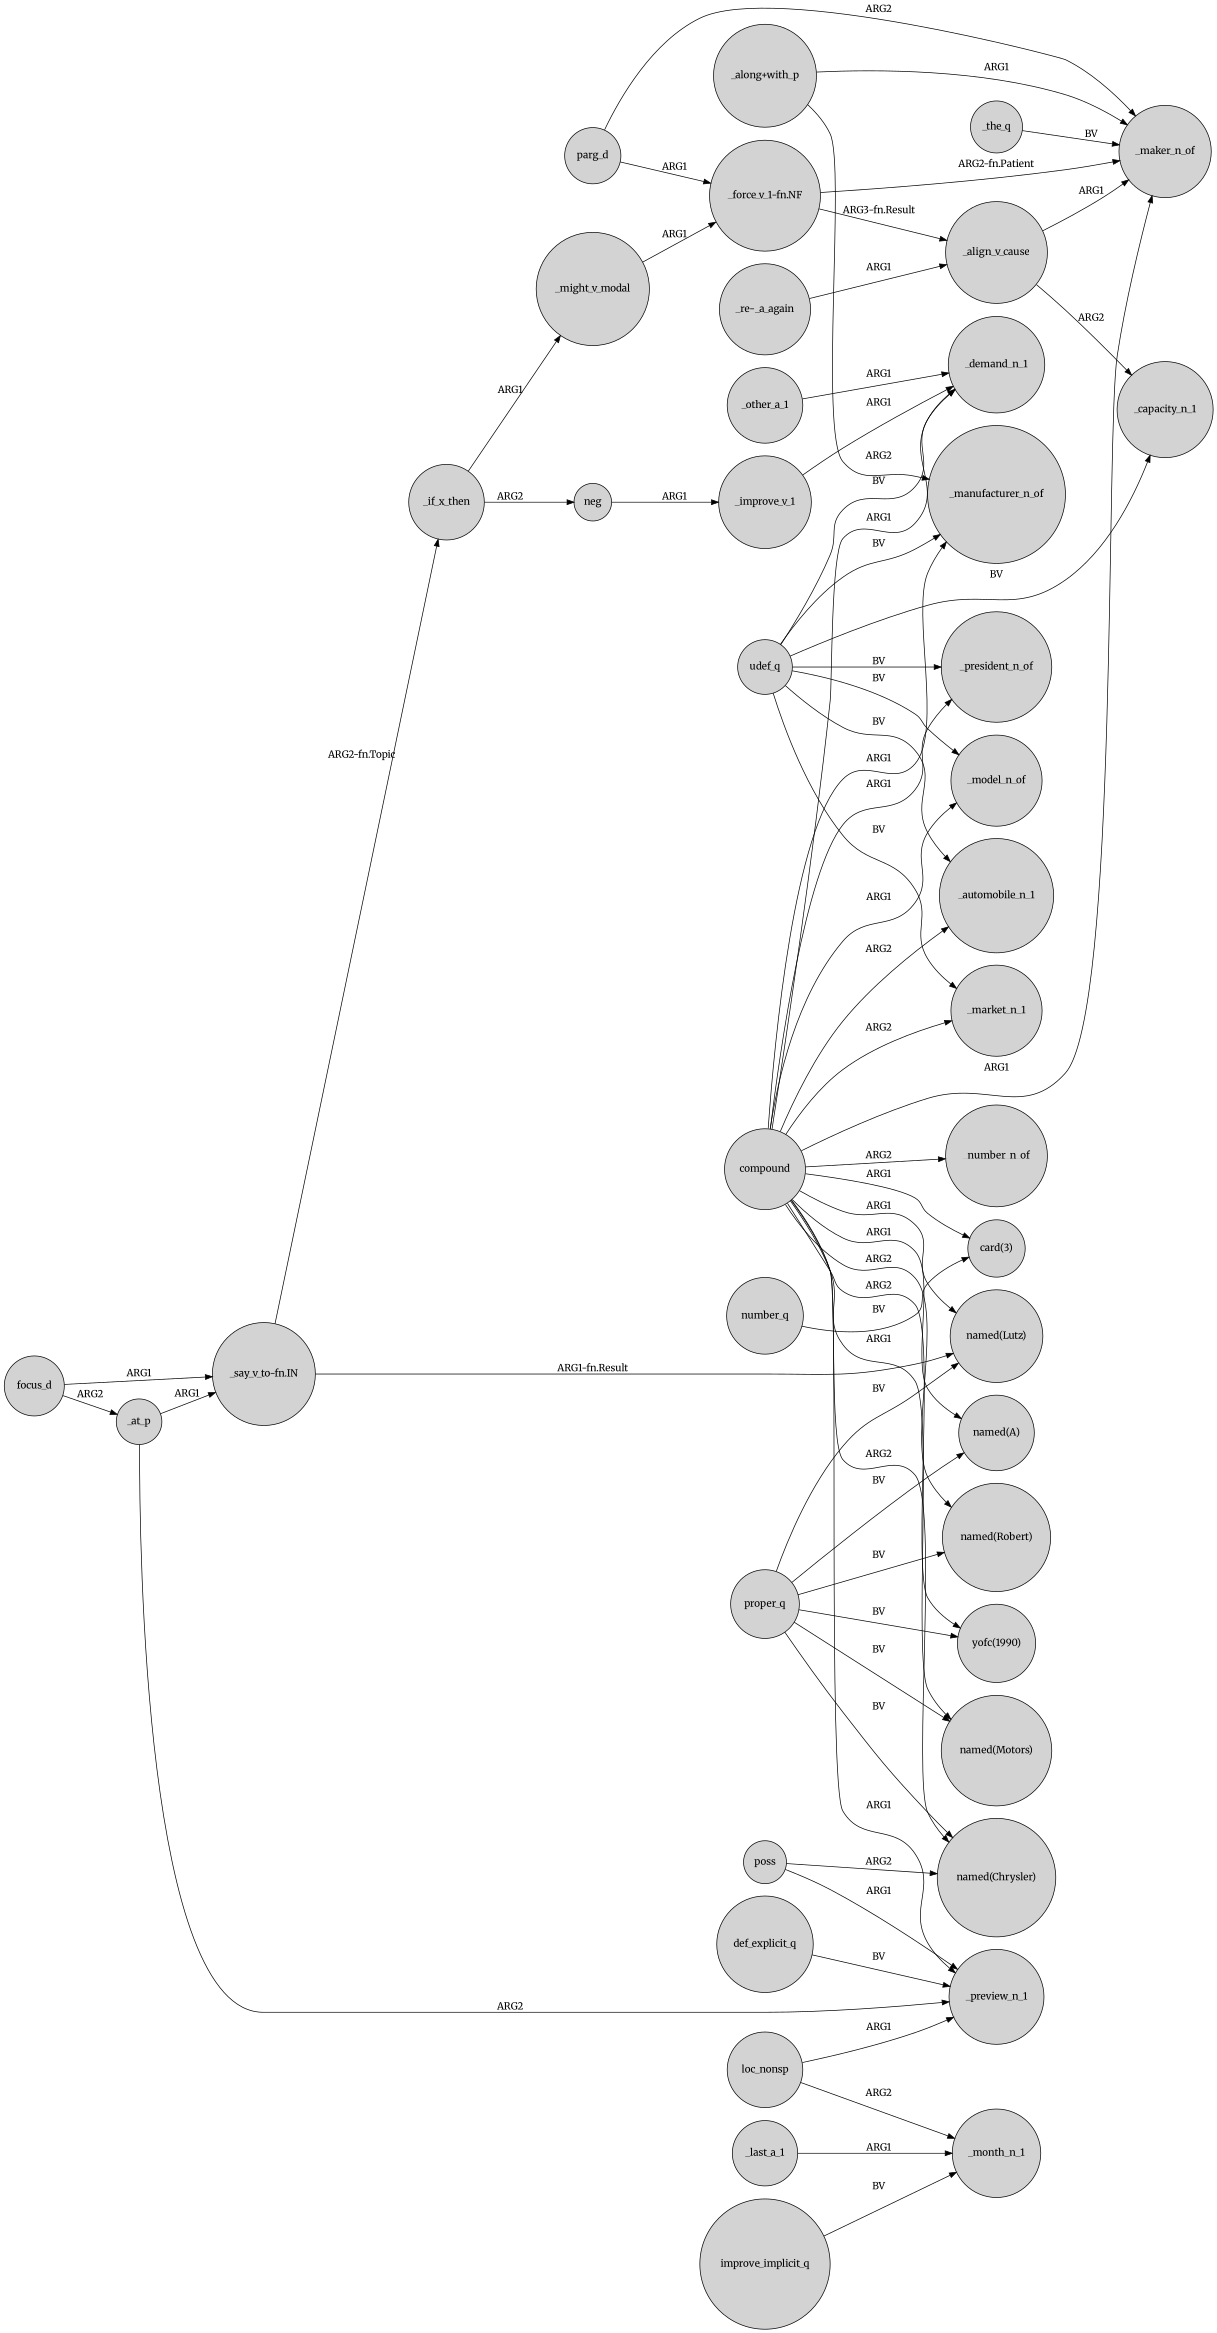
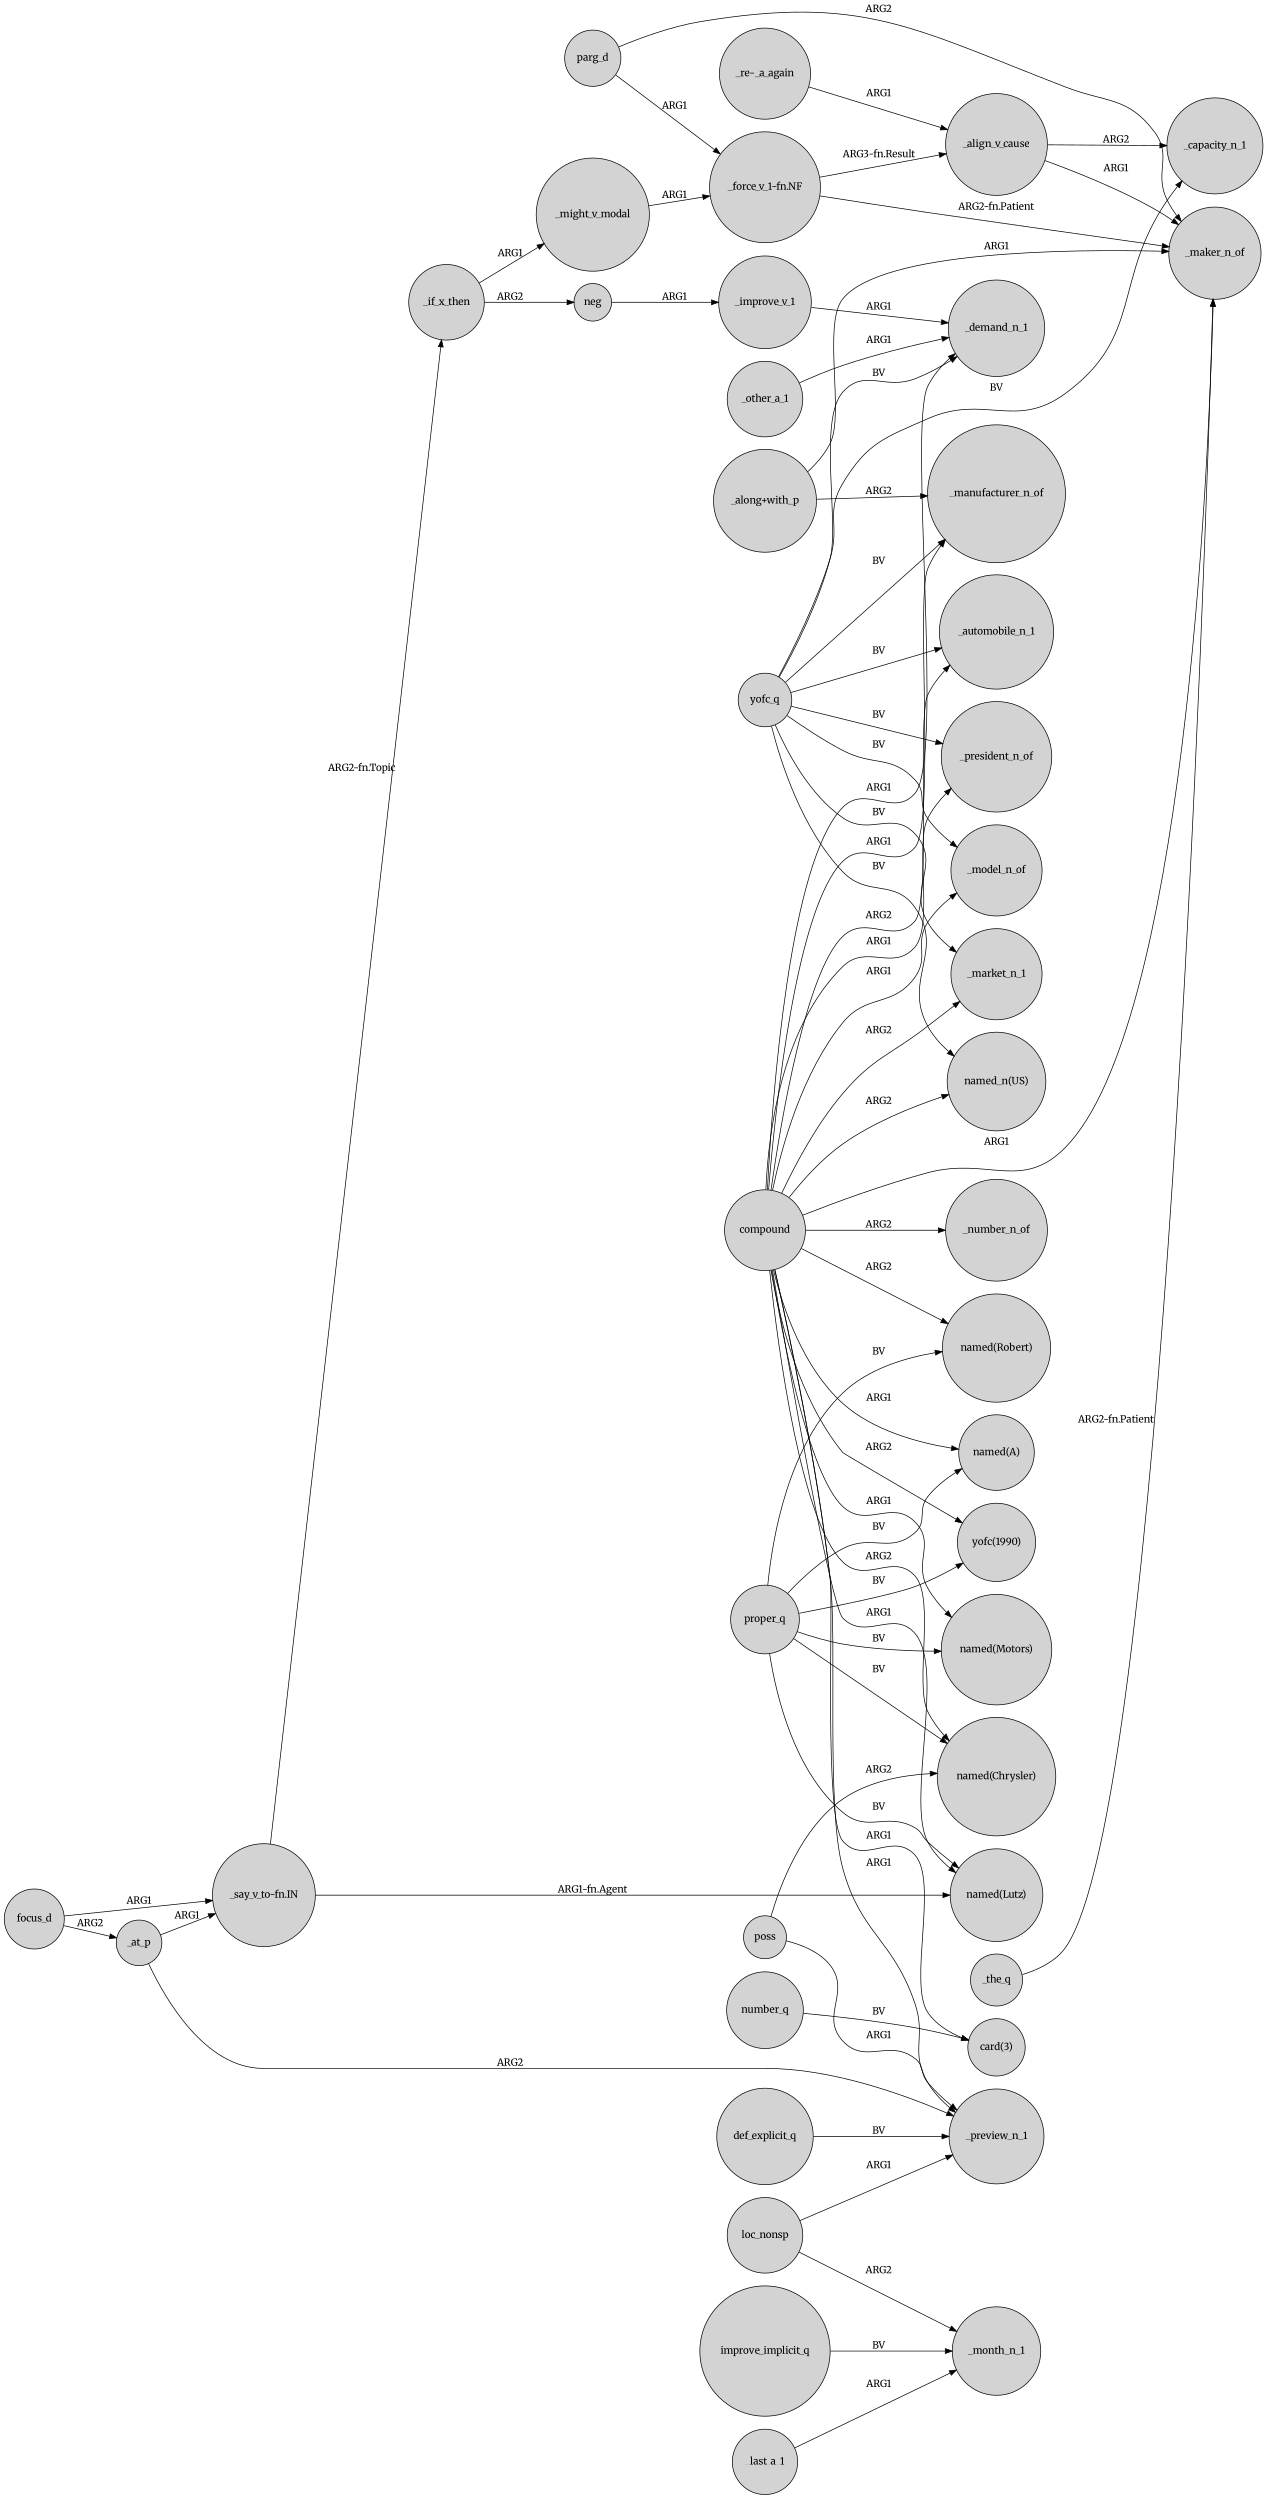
edge "_the_q" -> "_maker_n_of": label "BV" -> "ARG2-fn.Patient"
node "udef_q": label "udef_q" -> "yofc_q"
node "named_n(US)": added
edge "_say_v_to-fn.IN" -> "named(Lutz)": label "ARG1-fn.Result" -> "ARG1-fn.Agent"
